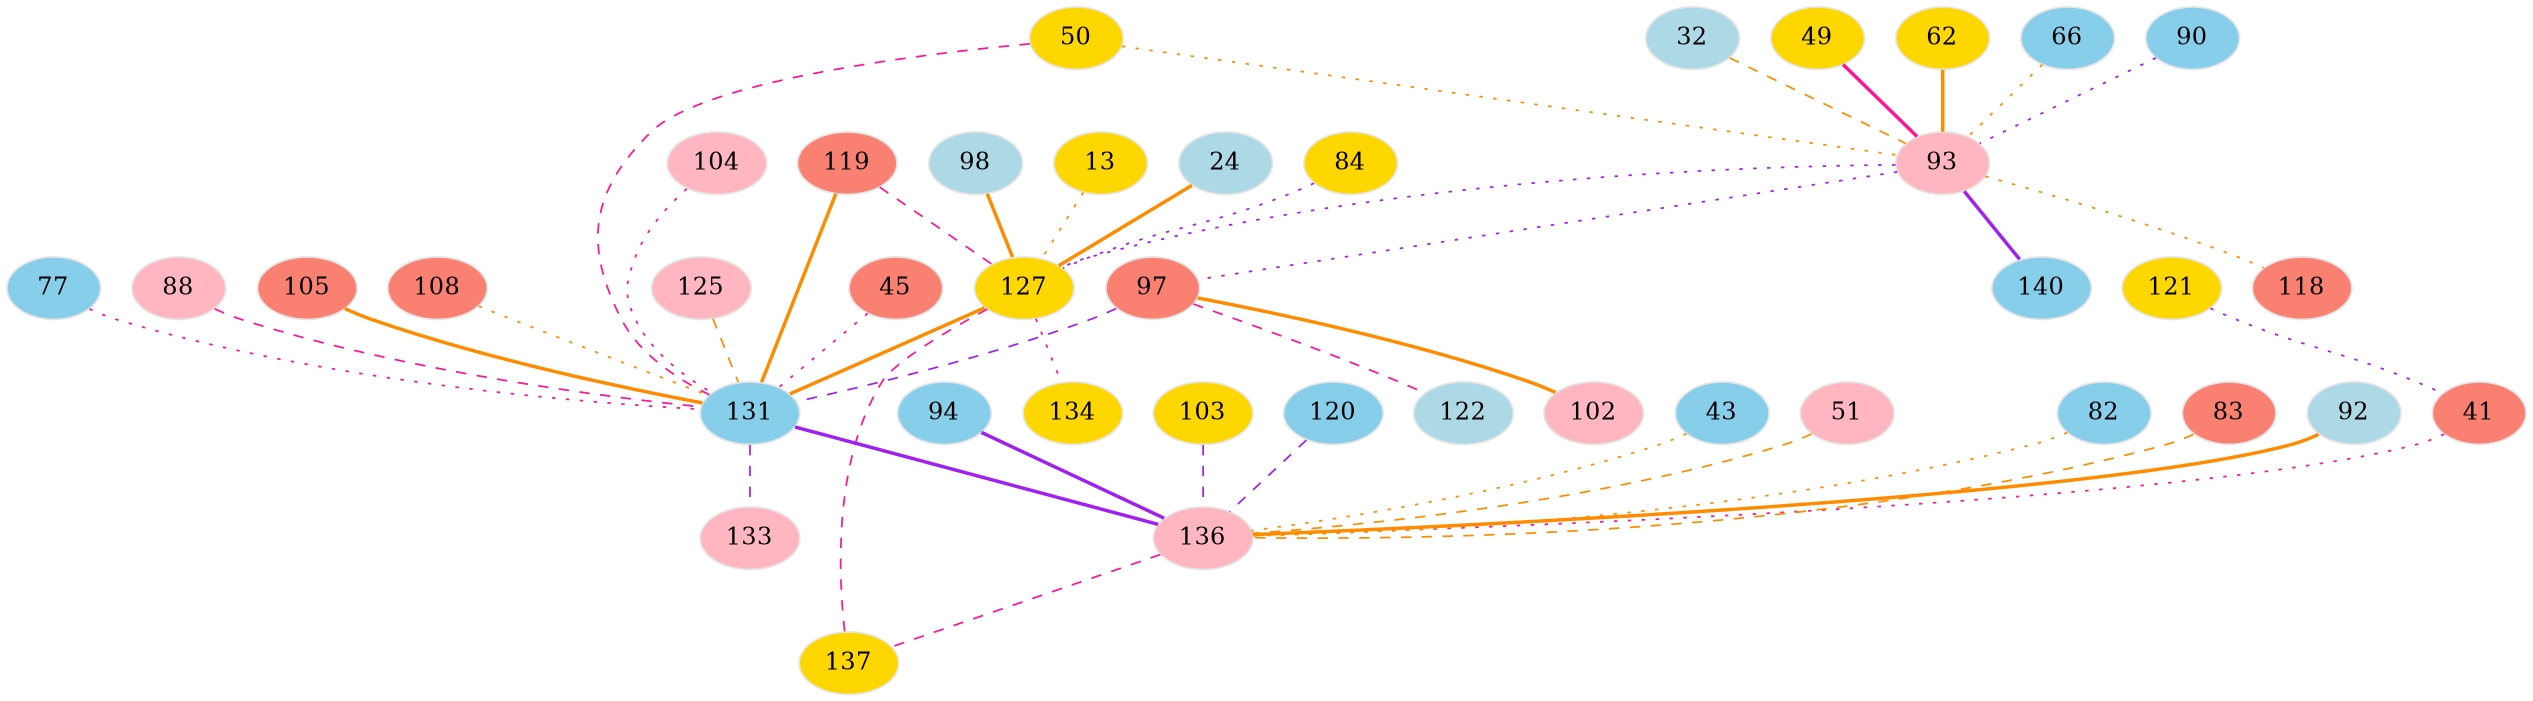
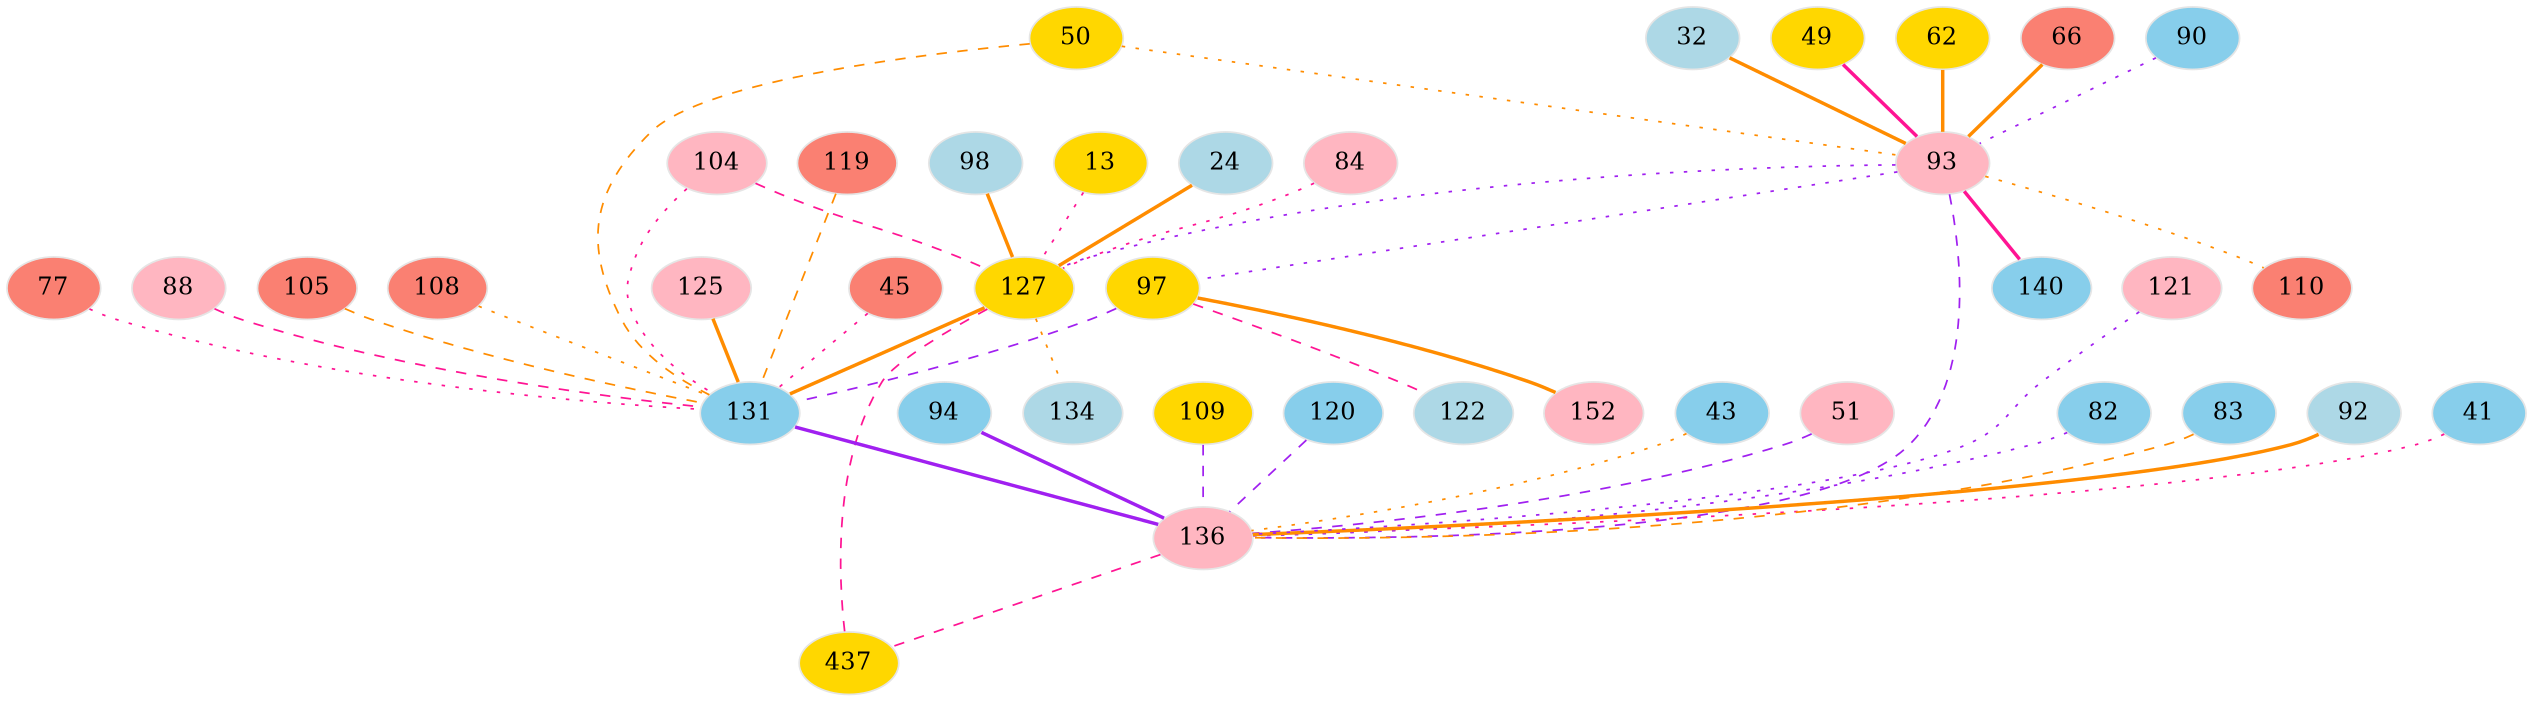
node "66": fillcolor skyblue -> salmon
edge "32" -- "93": style dashed -> bold
edge "66" -- "93": style dotted -> bold
edge "50" -- "131": color deeppink -> darkorange
node "84": fillcolor gold -> lightpink
edge "84" -- "127": color purple -> deeppink
edge "13" -- "127": color darkorange -> deeppink
edge "93" -- "140": color purple -> deeppink
edge "119" -- "127": now "104" -- "127"
node "77": fillcolor skyblue -> salmon
edge "119" -- "131": style bold -> dashed
node "97": fillcolor salmon -> gold
node "121": fillcolor gold -> lightpink
node "118": label "118" -> "110"
edge "125" -- "131": style dashed -> bold
edge "127" -- "134": color deeppink -> darkorange
edge "121" -- "41": now "121" -- "136"
edge "105" -- "131": style bold -> dashed
node "134": fillcolor gold -> lightblue
node "103": label "103" -> "109"
node "102": label "102" -> "152"
node "83": fillcolor salmon -> skyblue
node "41": fillcolor salmon -> skyblue
edge "93" -- "136": added
edge "82" -- "136": color darkorange -> purple
edge "51" -- "136": color darkorange -> purple
node "133": removed
node "137": label "137" -> "437"
